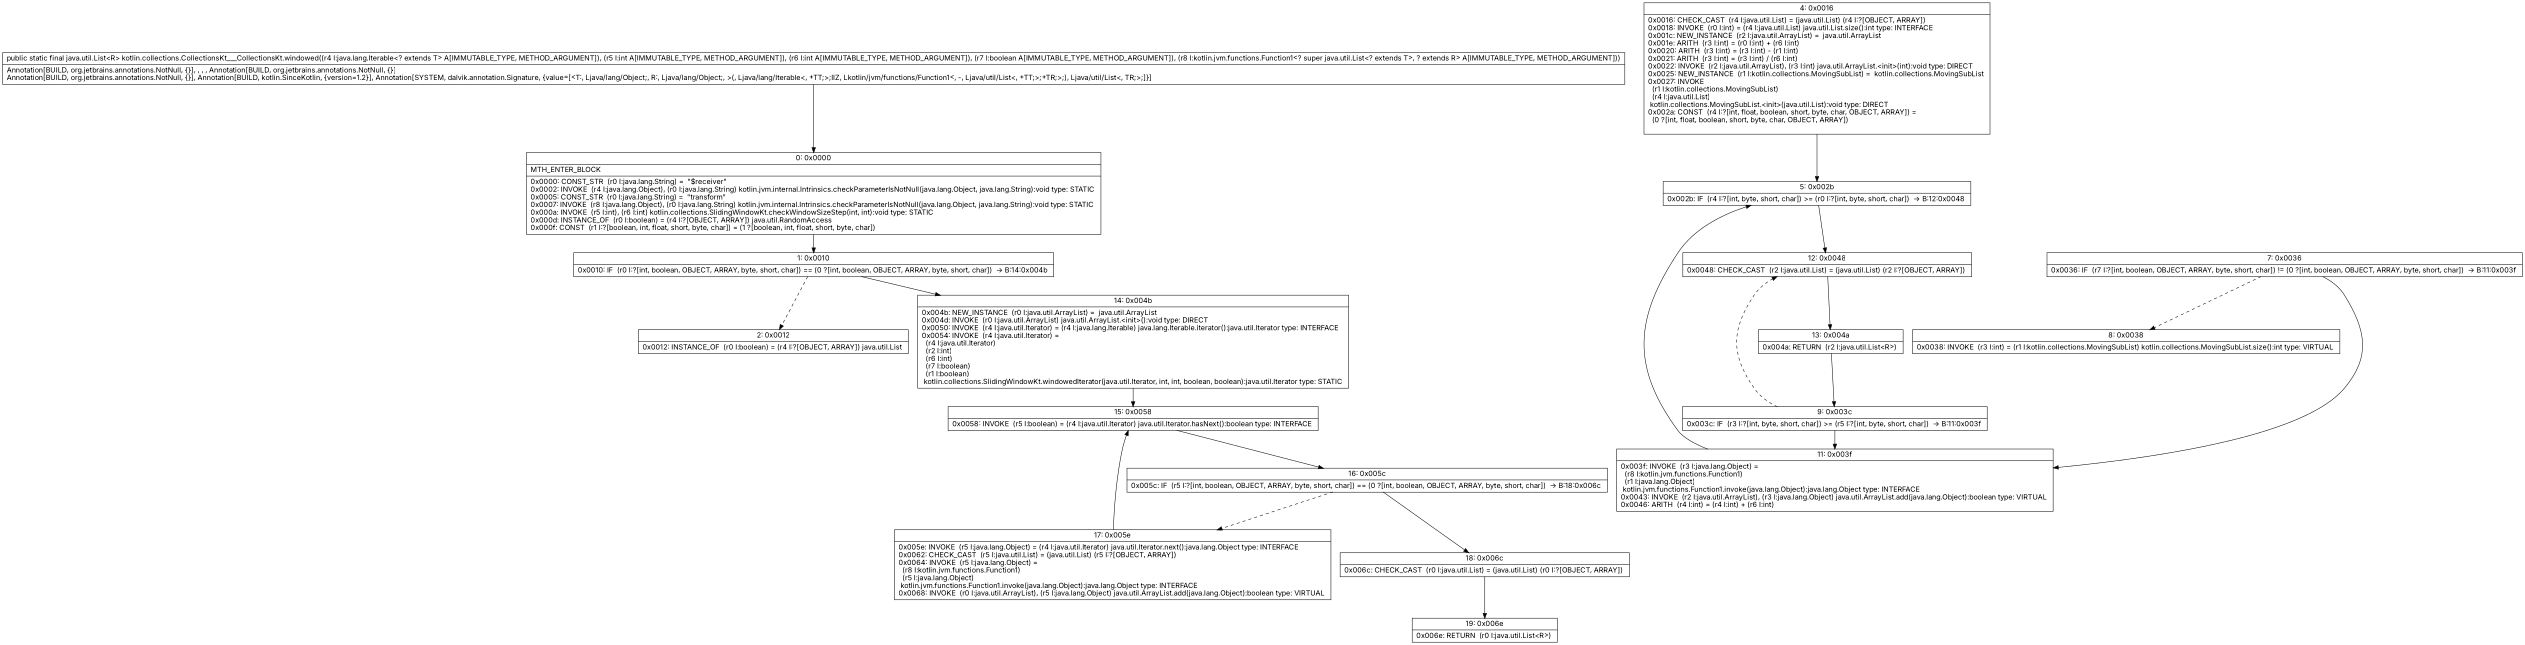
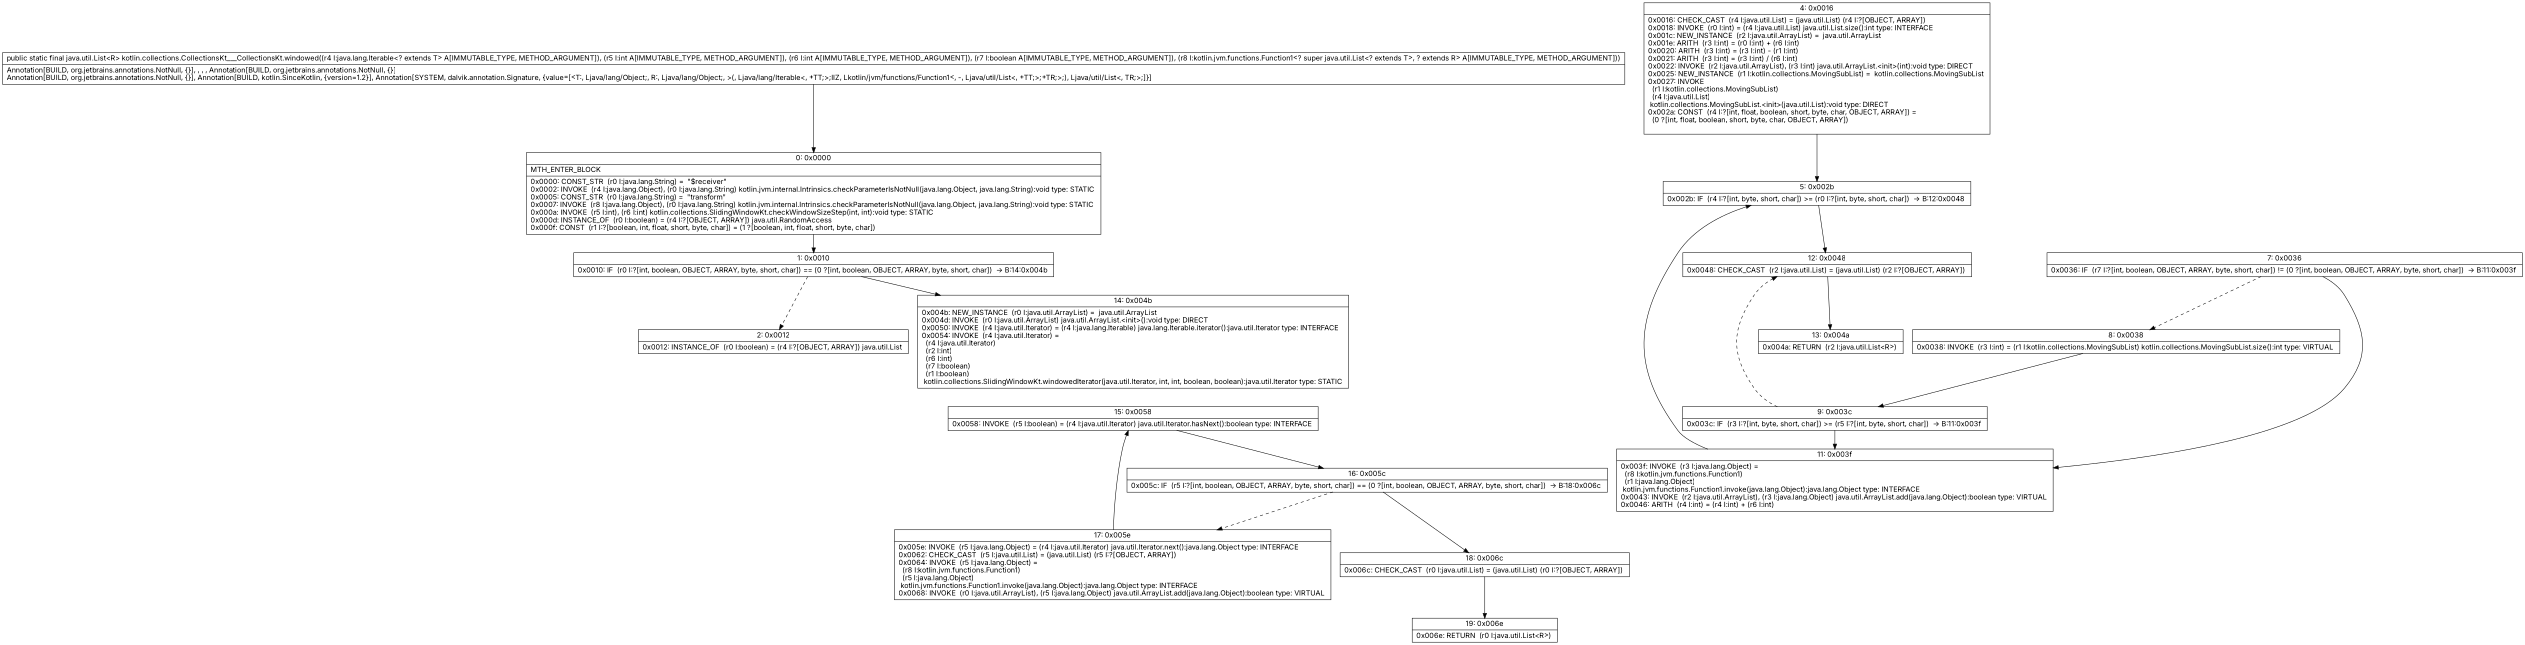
edge "13: 0x004a" -> "9: 0x003c": now "8: 0x0038" -> "9: 0x003c"
edge "14: 0x004b" -> "15: 0x0058": removed
